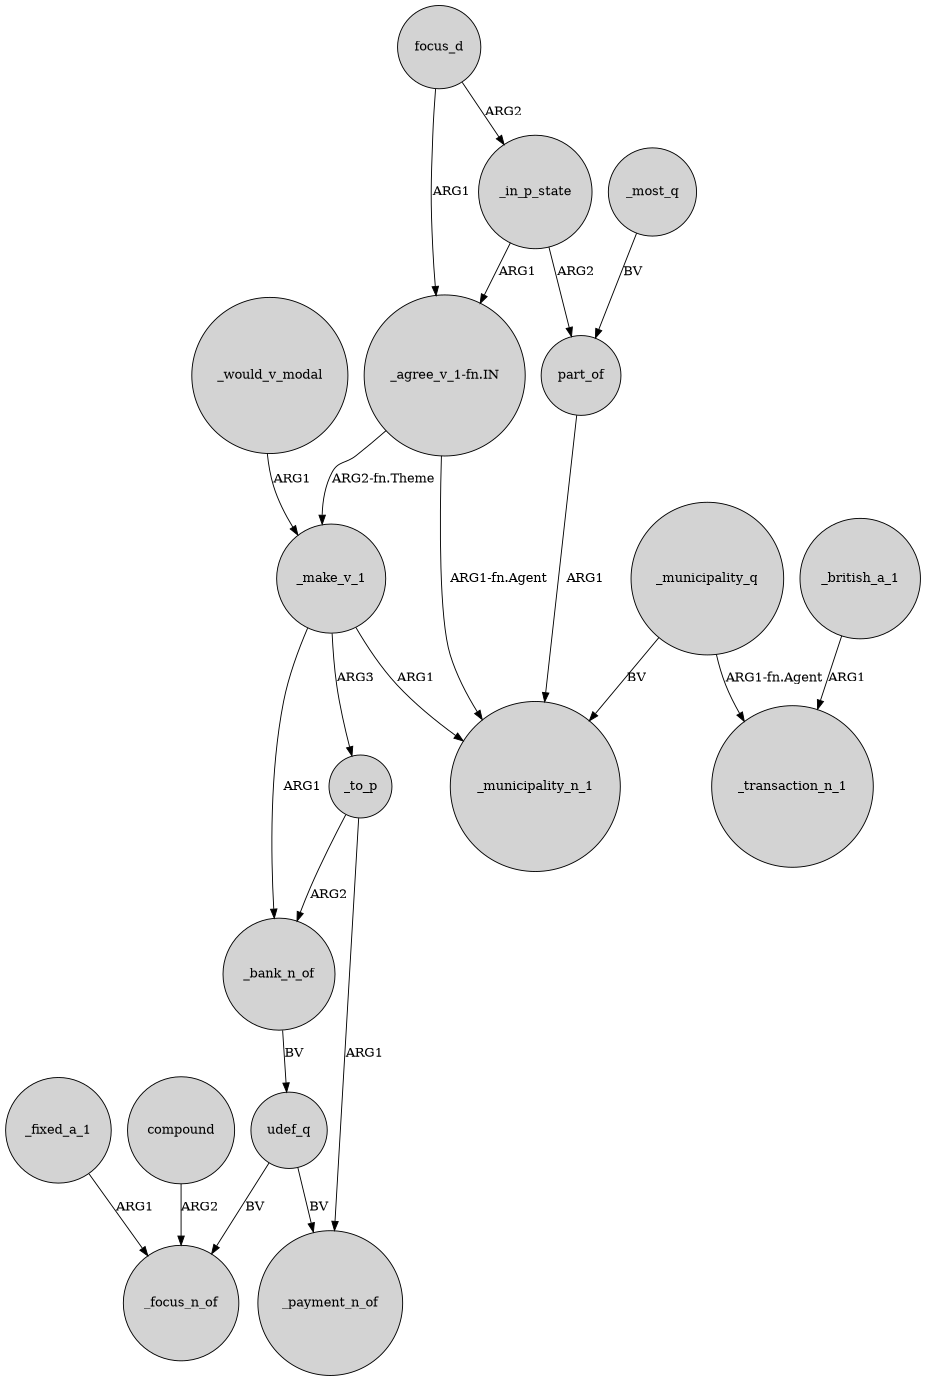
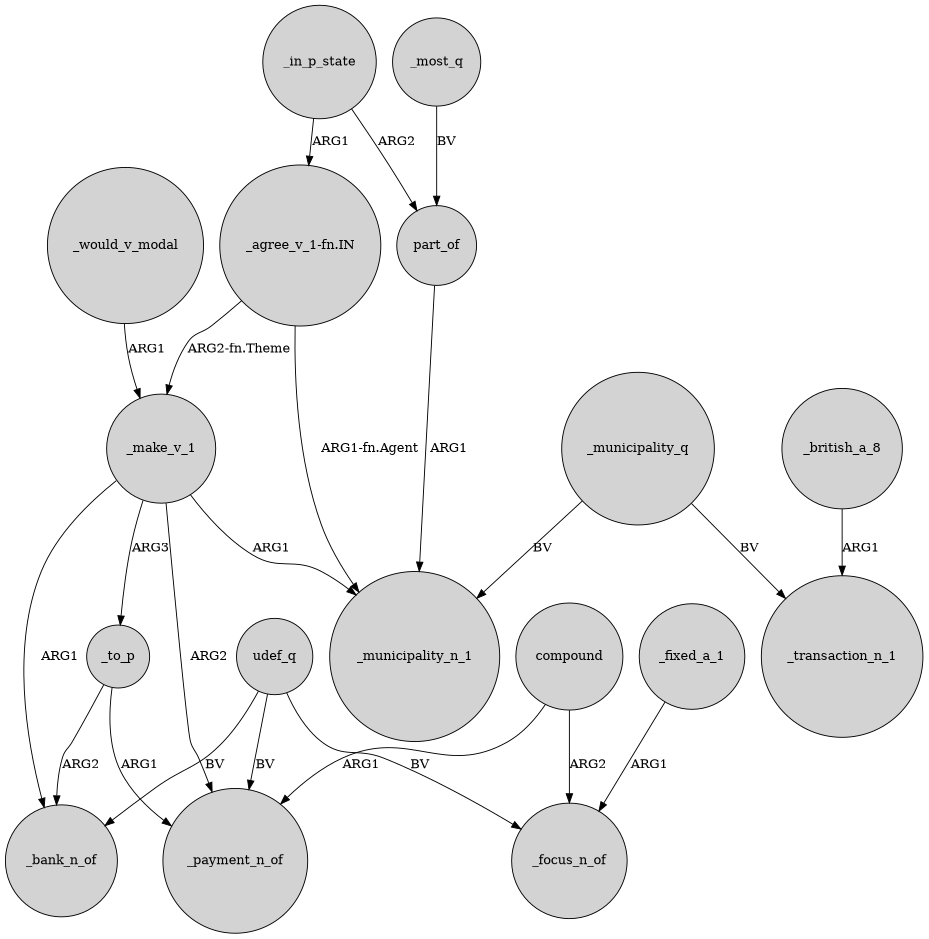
node "focus_d": removed
node "_british_a_1": label "_british_a_1" -> "_british_a_8"
edge "_make_v_1" -> "_payment_n_of": added, label "ARG2"
edge "_municipality_q" -> "_transaction_n_1": label "ARG1-fn.Agent" -> "BV"
edge "compound" -> "_payment_n_of": added, label "ARG1"
edge "_bank_n_of" -> "udef_q": reversed
